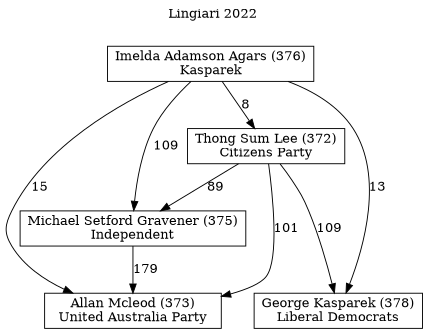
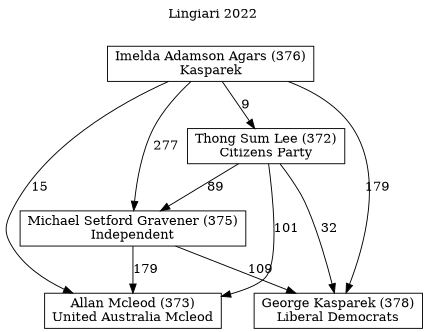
edge "Imelda Adamson Agars (376) Kasparek" -> "Thong Sum Lee (372) Citizens Party": label "8" -> "9"
edge "Imelda Adamson Agars (376) Kasparek" -> "Michael Setford Gravener (375) Independent": label "109" -> "277"
edge "Imelda Adamson Agars (376) Kasparek" -> "George Kasparek (378) Liberal Democrats": label "13" -> "179"
edge "Thong Sum Lee (372) Citizens Party" -> "George Kasparek (378) Liberal Democrats": label "109" -> "32"
edge "Michael Setford Gravener (375) Independent" -> "George Kasparek (378) Liberal Democrats": added, label "109"
node "Allan Mcleod (373) United Australia Party": label "Allan Mcleod (373) United Australia Party" -> "Allan Mcleod (373) United Australia Mcleod"
